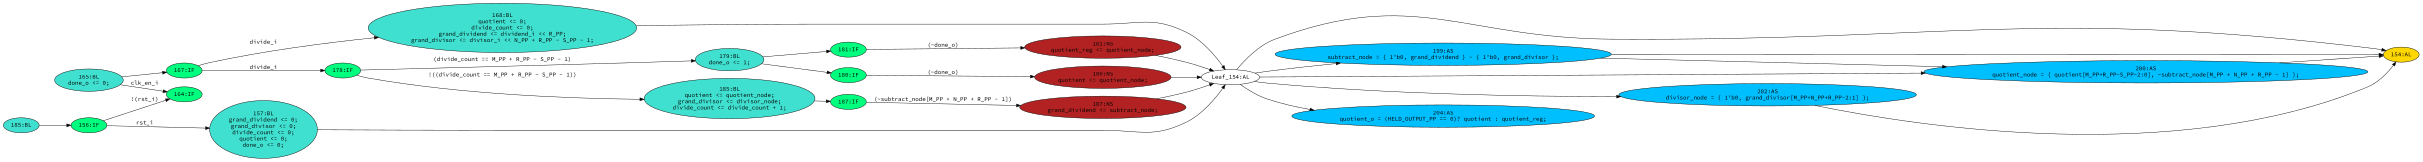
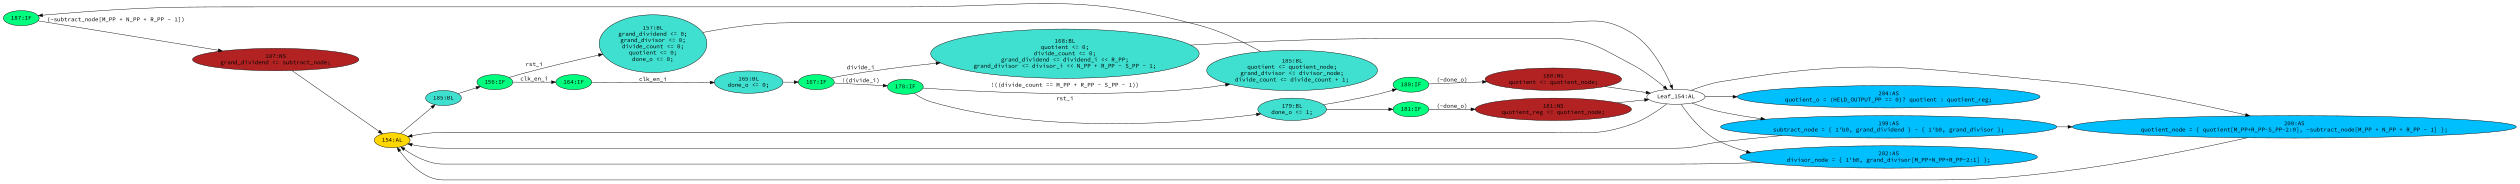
edge "178:IF" -> "179:BL done_o <= 1;": label "(divide_count == M_PP + R_PP - S_PP - 1)" -> "rst_i"
edge "167:IF" -> "178:IF": label "divide_i" -> "!(divide_i)"
edge "165:BL done_o <= 0;" -> "164:IF": reversed
edge "187:NS grand_dividend <= subtract_node;" -> "Leaf_154:AL": now "187:NS grand_dividend <= subtract_node;" -> "154:AL"
edge "156:IF" -> "164:IF": label "!(rst_i)" -> "clk_en_i"
edge "154:AL" -> "185:BL": added
